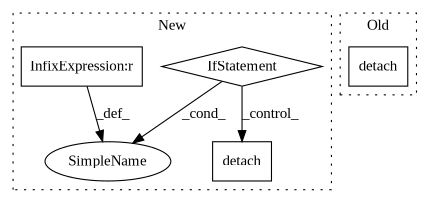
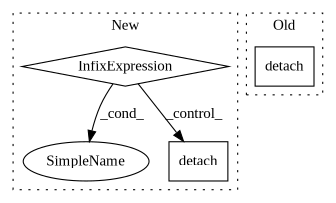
node "InfixExpression:r": removed
node "IfStatement": label "IfStatement" -> "InfixExpression"
